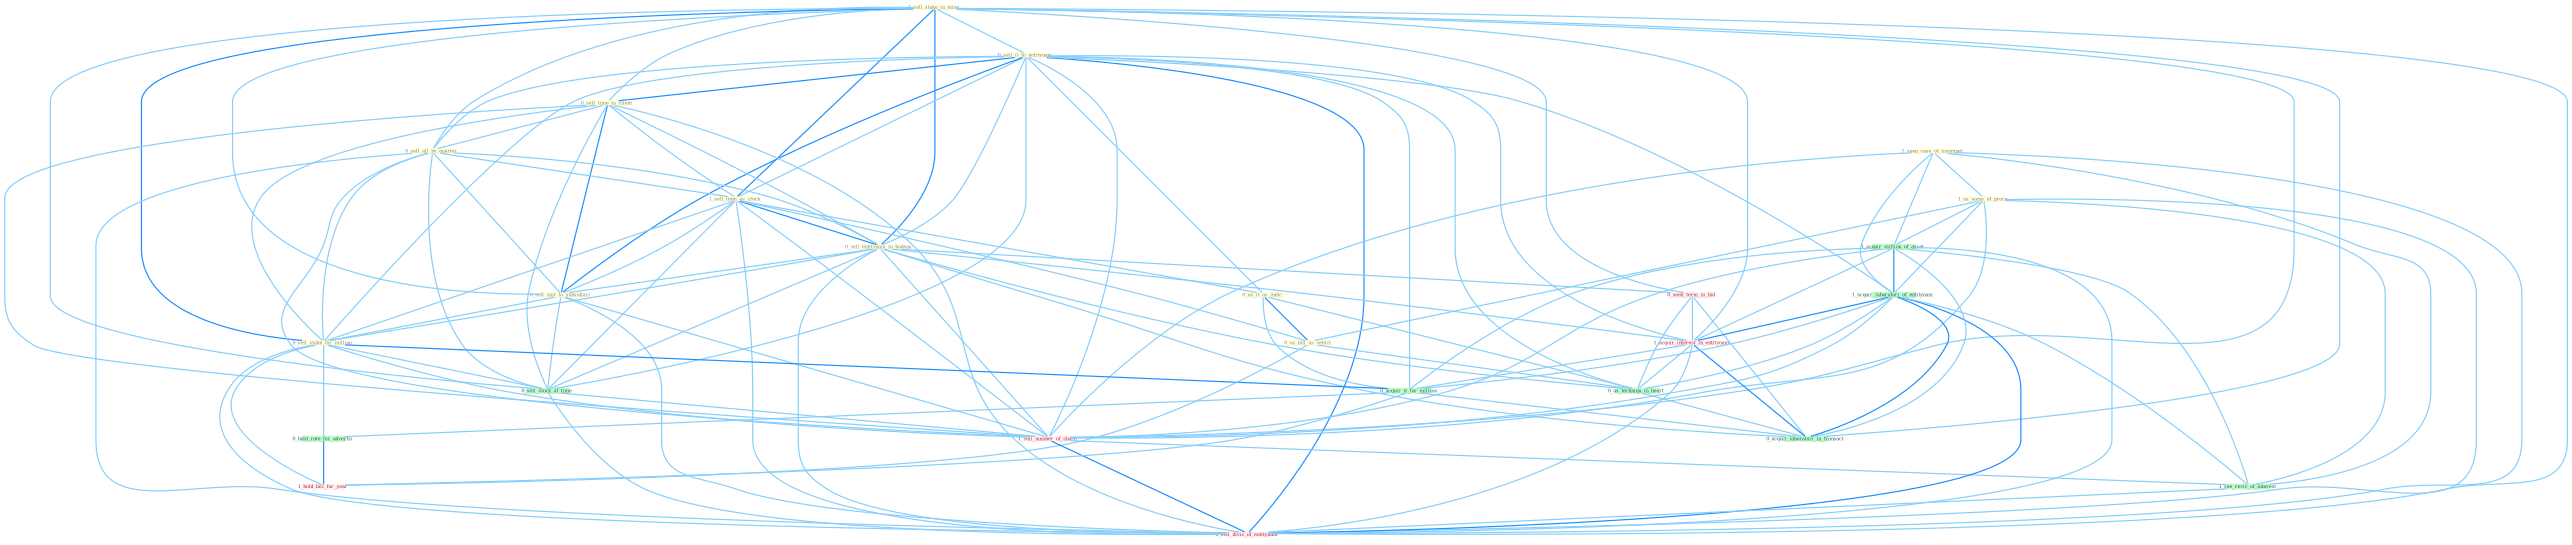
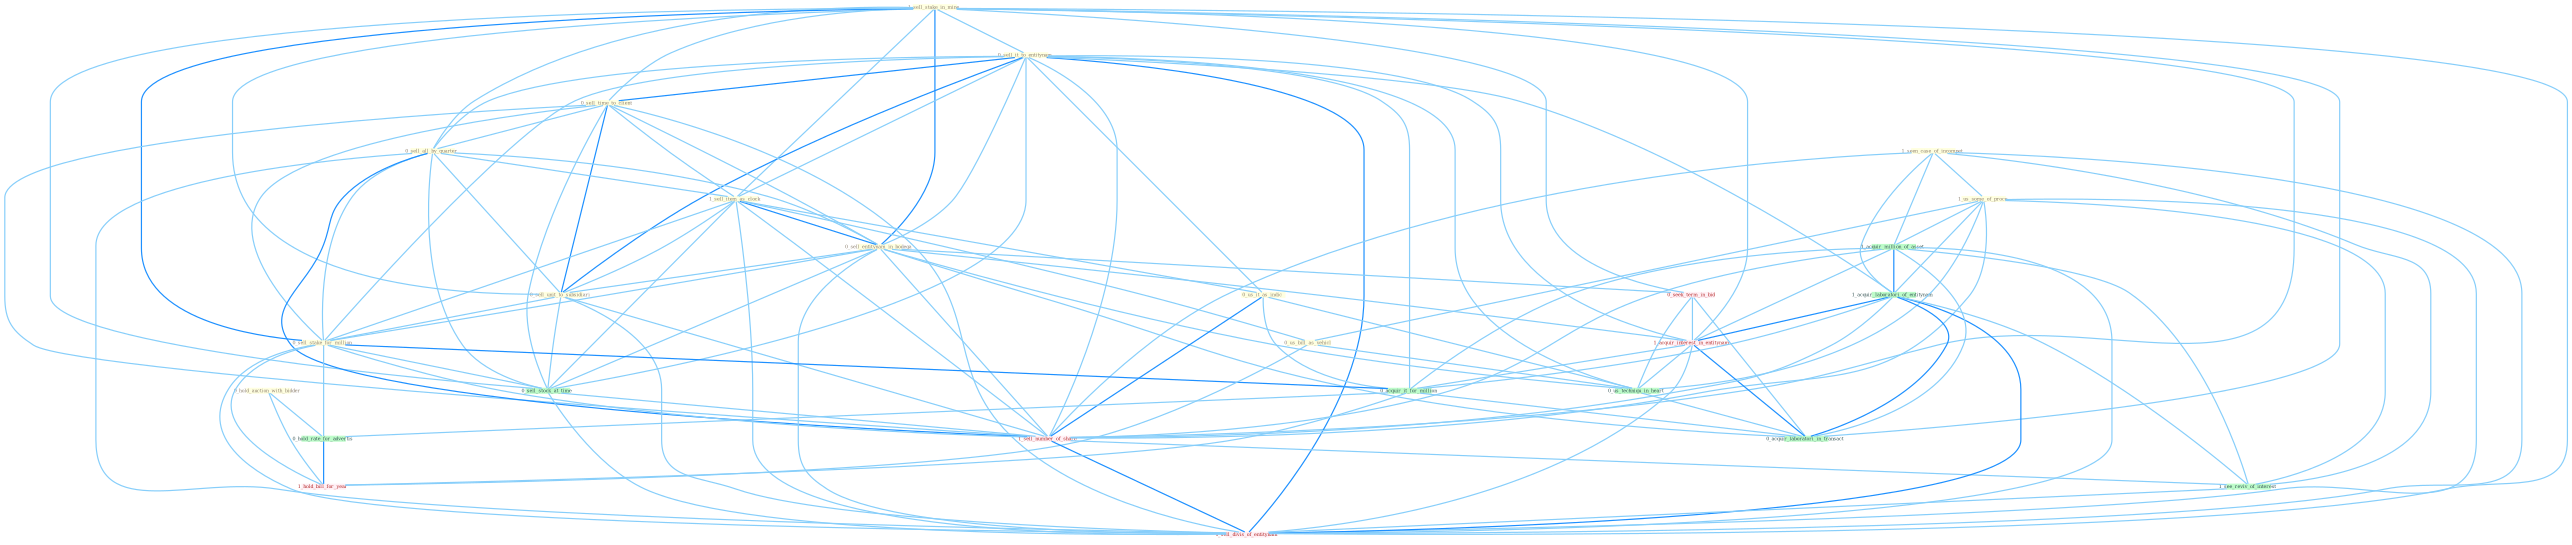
edge "1_sell_stake_in_mine" -- "1_sell_item_as_clock": color #1e90ff -> #87cefa
edge "0_us_it_as_indic" -- "0_us_bill_as_vehicl": now "0_us_it_as_indic" -- "1_sell_number_of_share"
edge "1_acquir_laboratori_of_entitynam" -- "0_us_techniqu_in_heart": now "1_us_some_of_proce" -- "0_us_techniqu_in_heart"
node "0_hold_auction_with_bidder": added
edge "0_sell_all_by_quarter" -- "1_sell_number_of_share": color #87cefa -> #1e90ff
